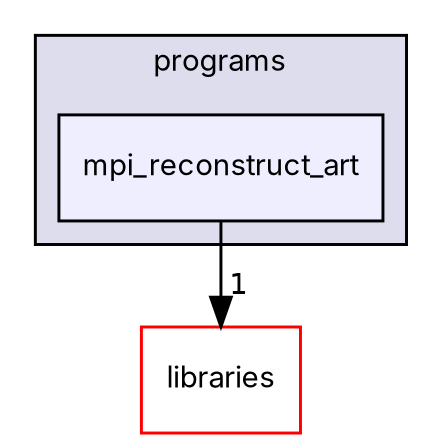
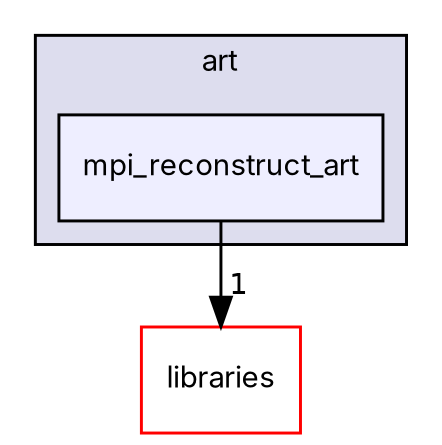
cluster "programs": label "programs" -> "art"
